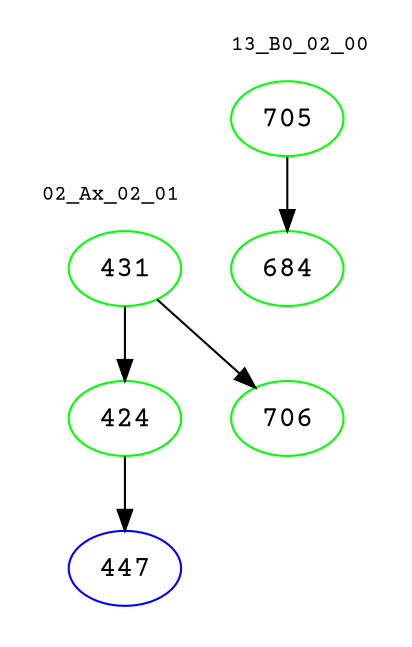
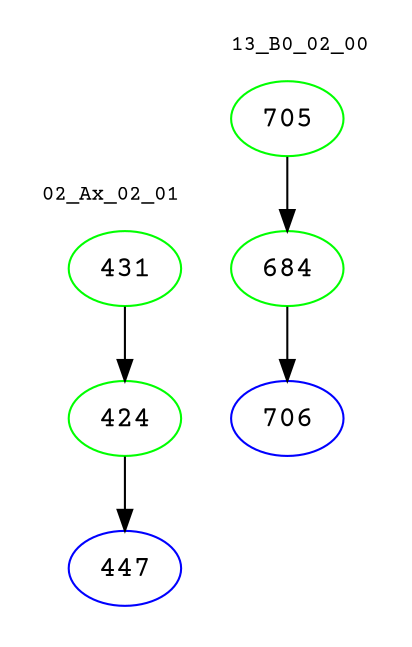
edge "431" -> "706": now "684" -> "706"
node "706": color green -> blue
